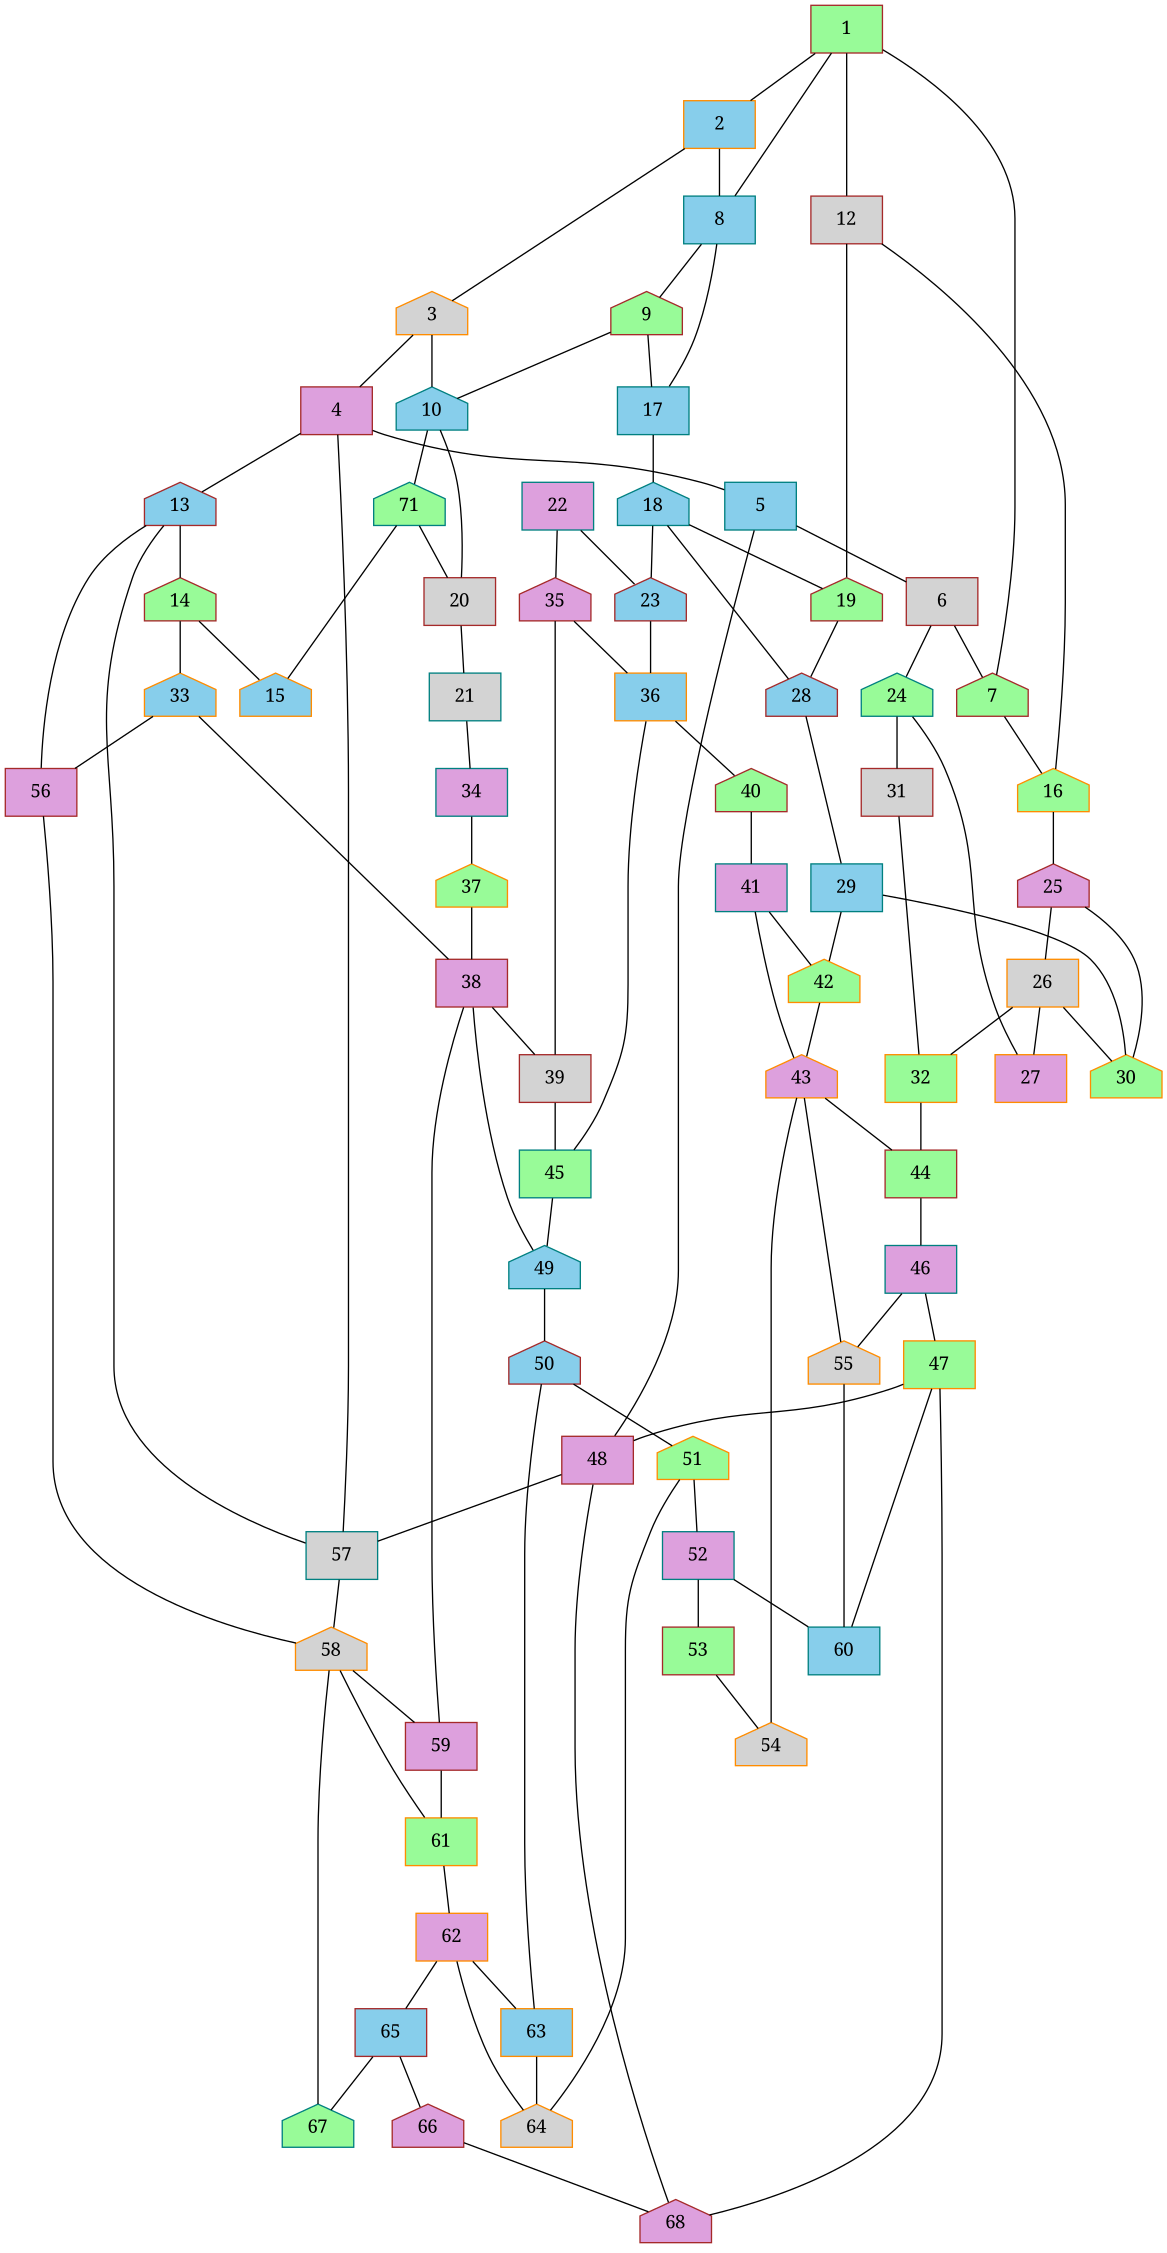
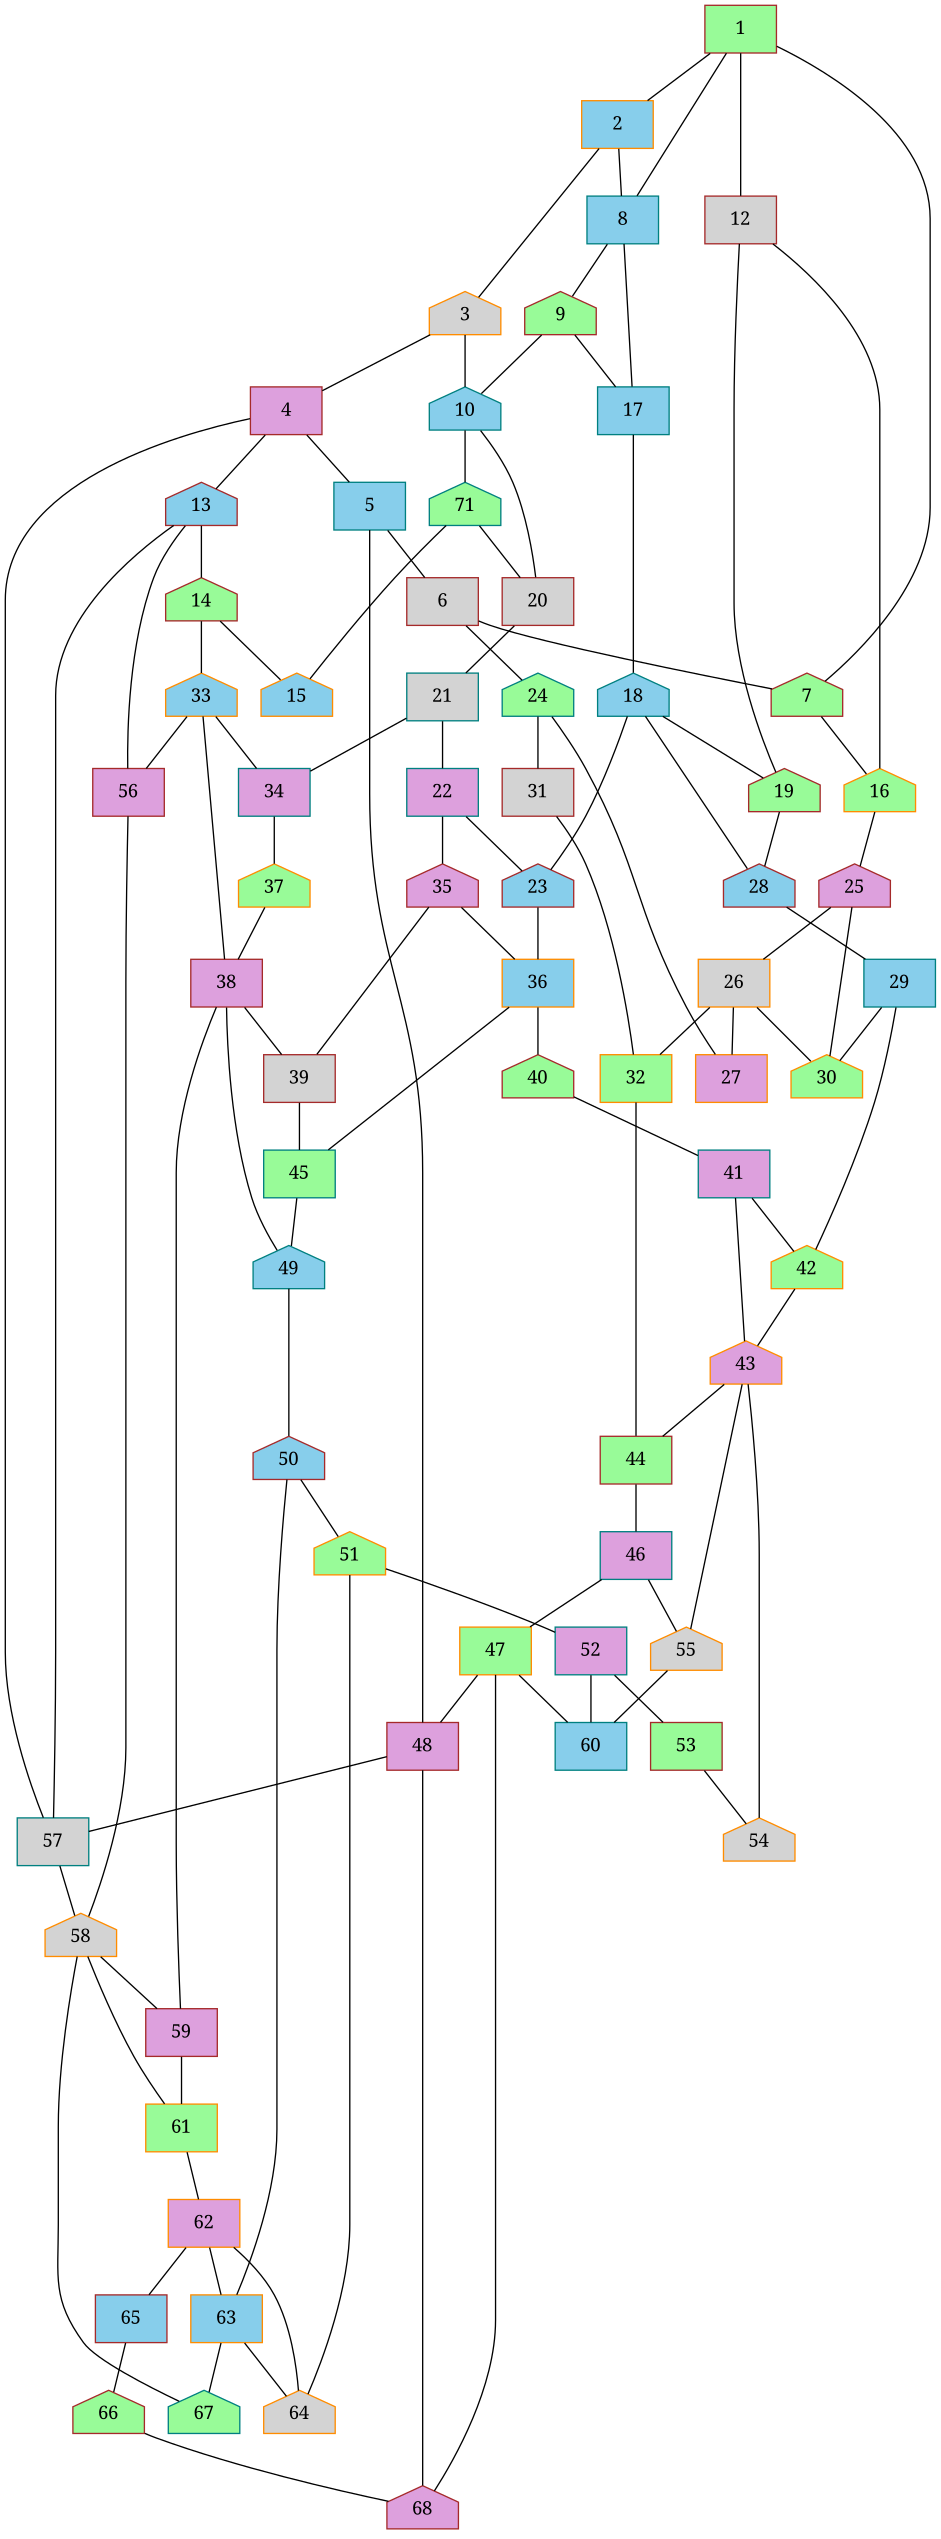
edge "33" -- "34": added
edge "21" -- "22": added
edge "65" -- "67": now "63" -- "67"
node "66": fillcolor plum -> palegreen
